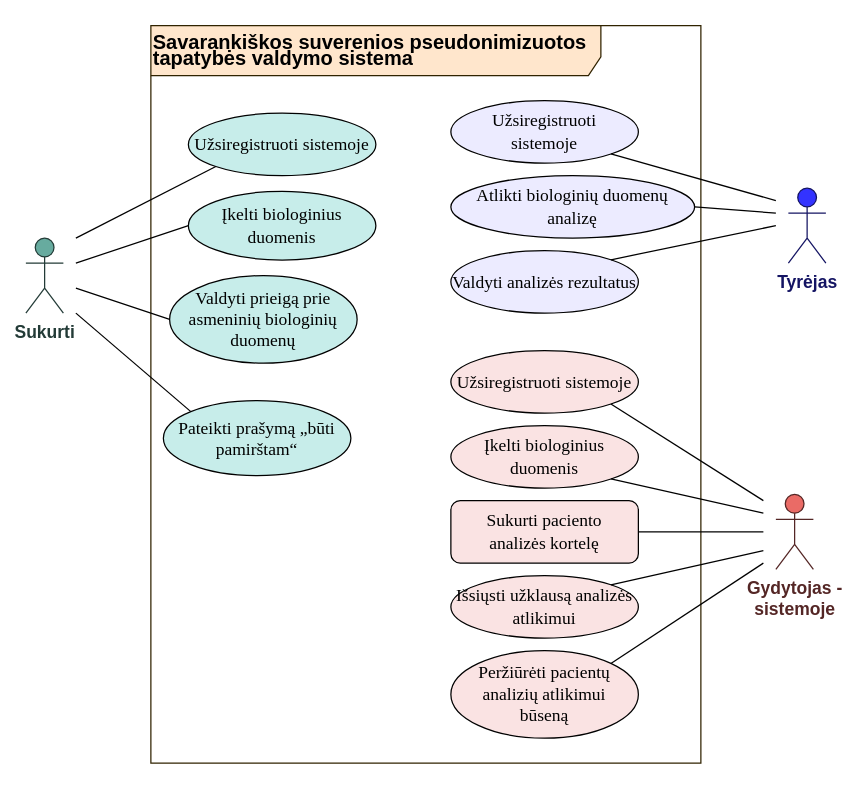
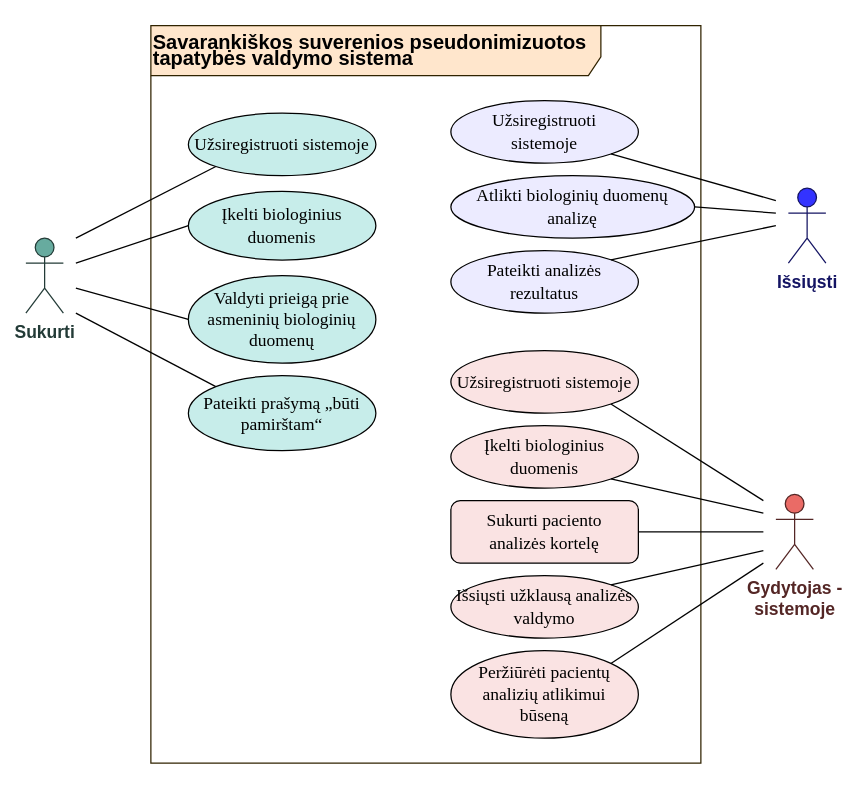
node "Valdyti analizės rezultatus": label "Valdyti analizės rezultatus" -> "Pateikti analizės rezultatus"
node "Tyrėjas": label "Tyrėjas" -> "Išsiųsti"
node "Valdyti prieigą prie asmeninių biologinių duomenų": moved (263, 319) -> (282, 319)
node "Pateikti prašymą „būti pamirštam“": moved (257, 438) -> (282, 413)
node "Išsiųsti užklausą analizės atlikimui": label "Išsiųsti užklausą analizės atlikimui" -> "Išsiųsti užklausą analizės valdymo"
